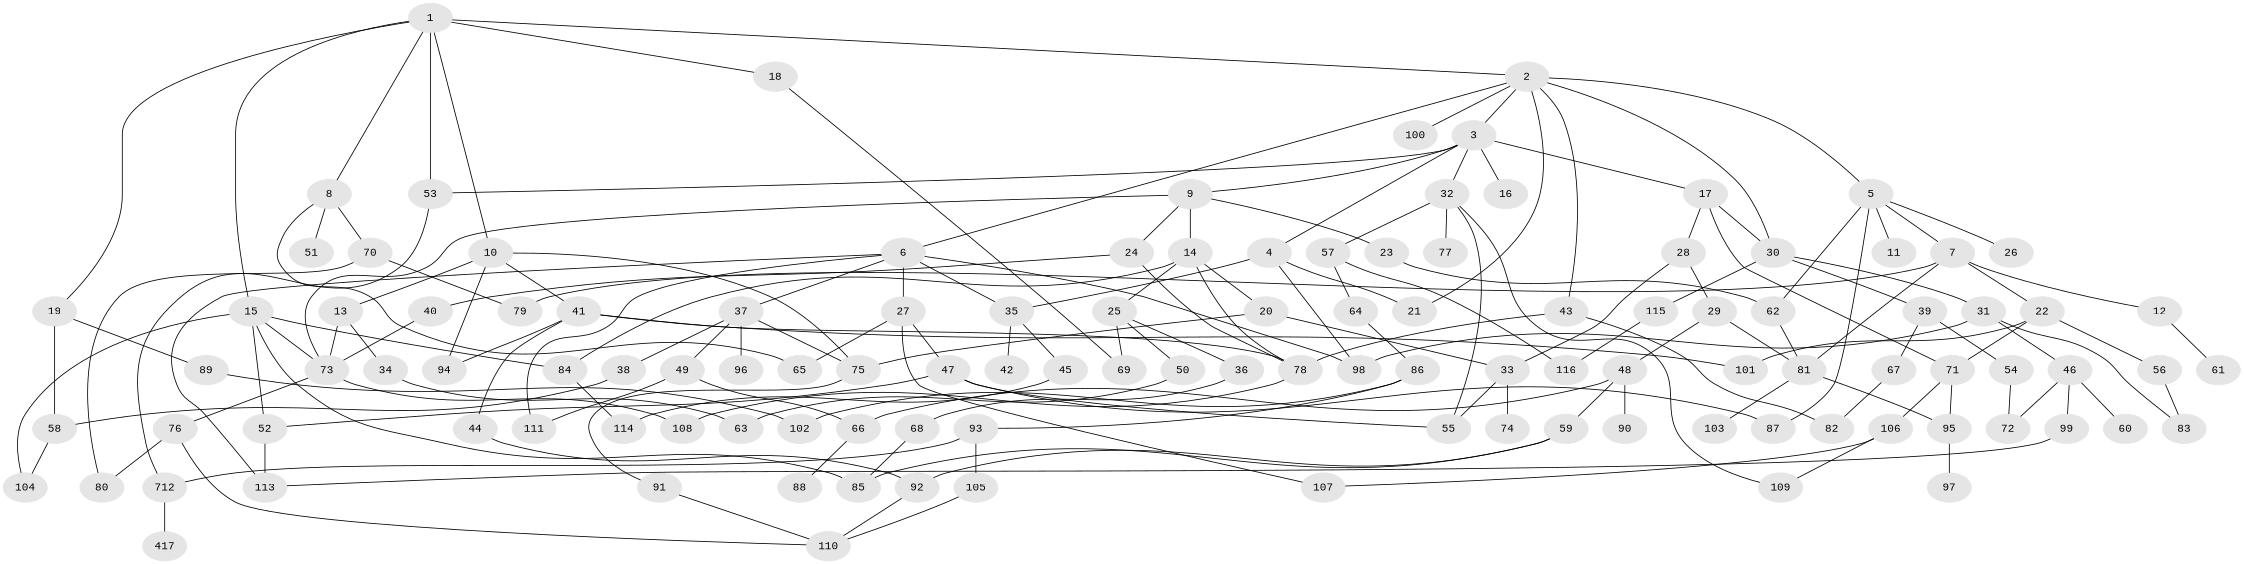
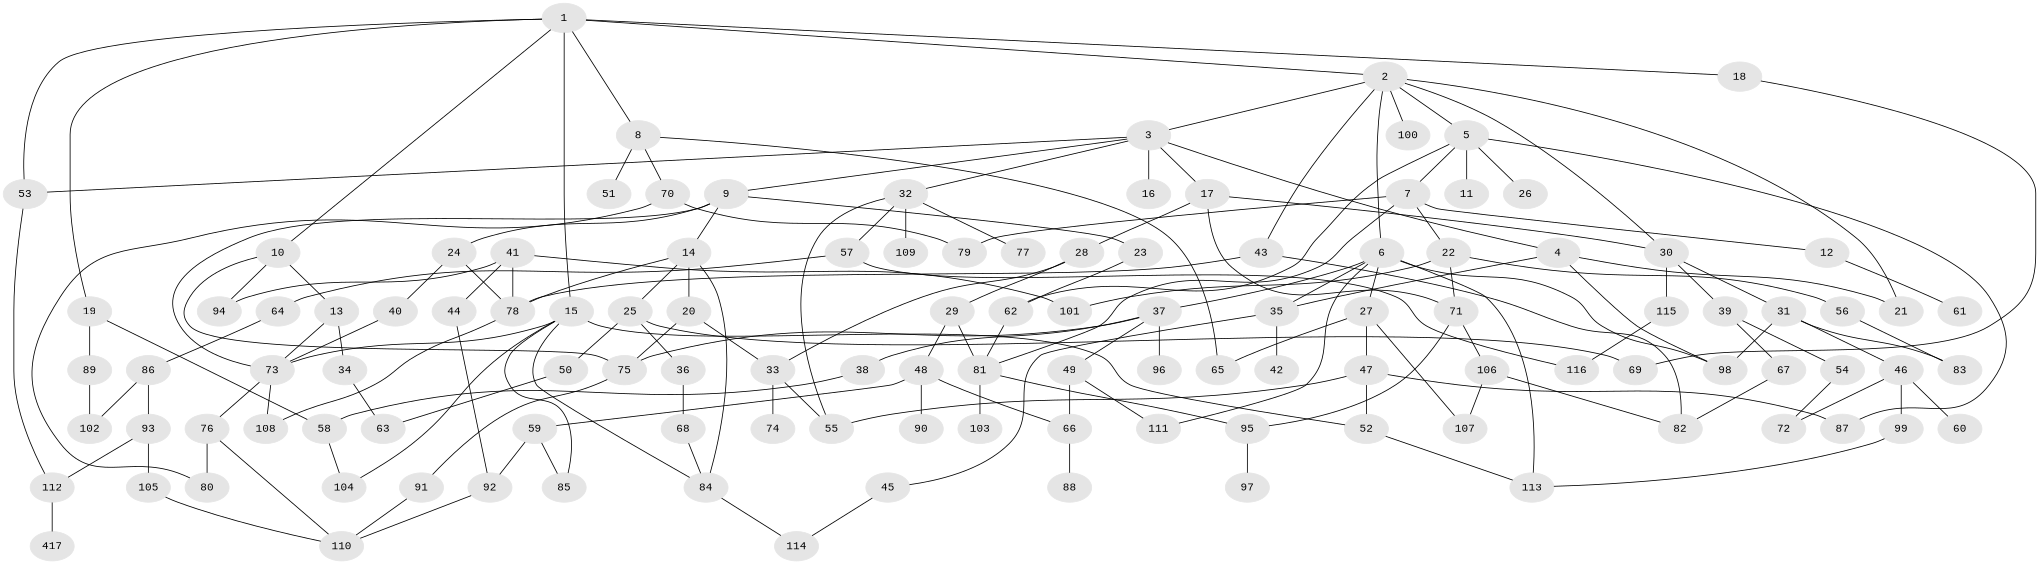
edge "10" -- "41": removed
edge "106" -- "109": now "106" -- "82"
edge "68" -- "85": now "68" -- "84"
node "712": label "712" -> "112"
